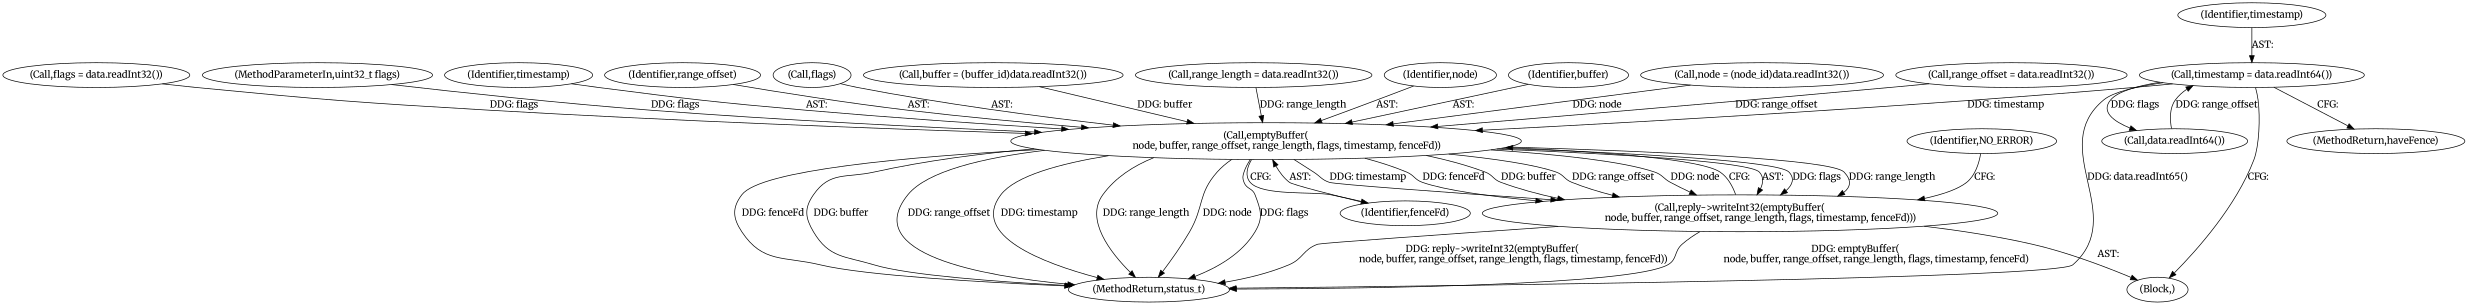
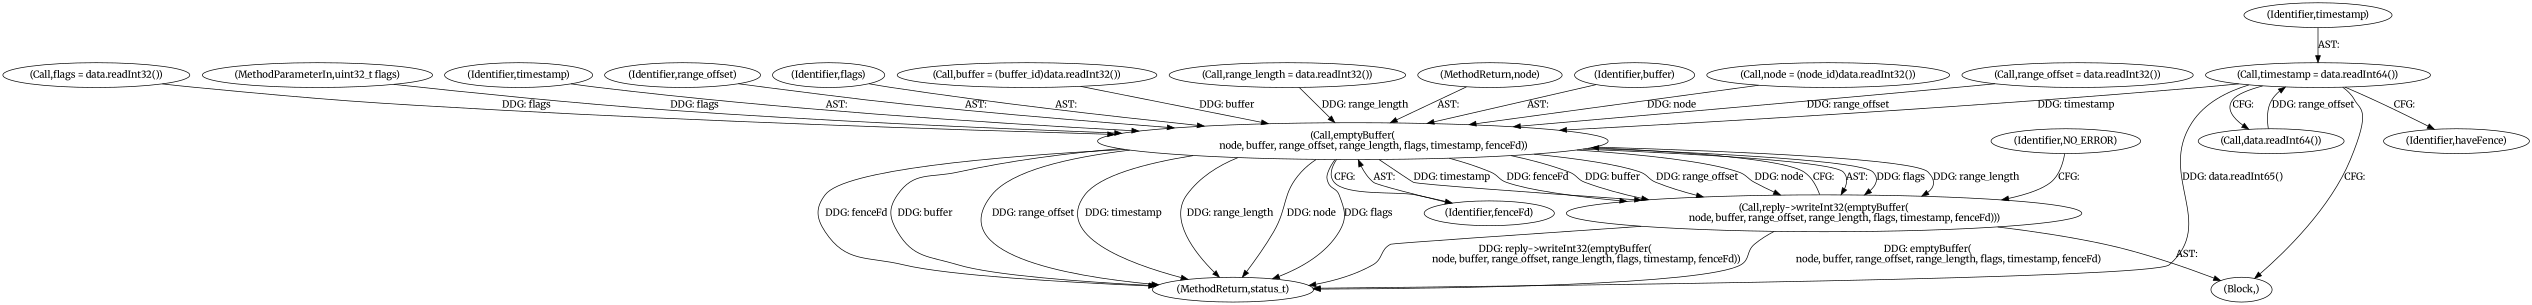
node "(Call,flags)": label "(Call,flags)" -> "(Identifier,flags)"
node "(Identifier,node)": label "(Identifier,node)" -> "(MethodReturn,node)"
edge "(Call,timestamp = data.readInt64())" -> "(Call,data.readInt64())": label "DDG: flags" -> "CFG: "
node "(MethodReturn,haveFence)": label "(MethodReturn,haveFence)" -> "(Identifier,haveFence)"
